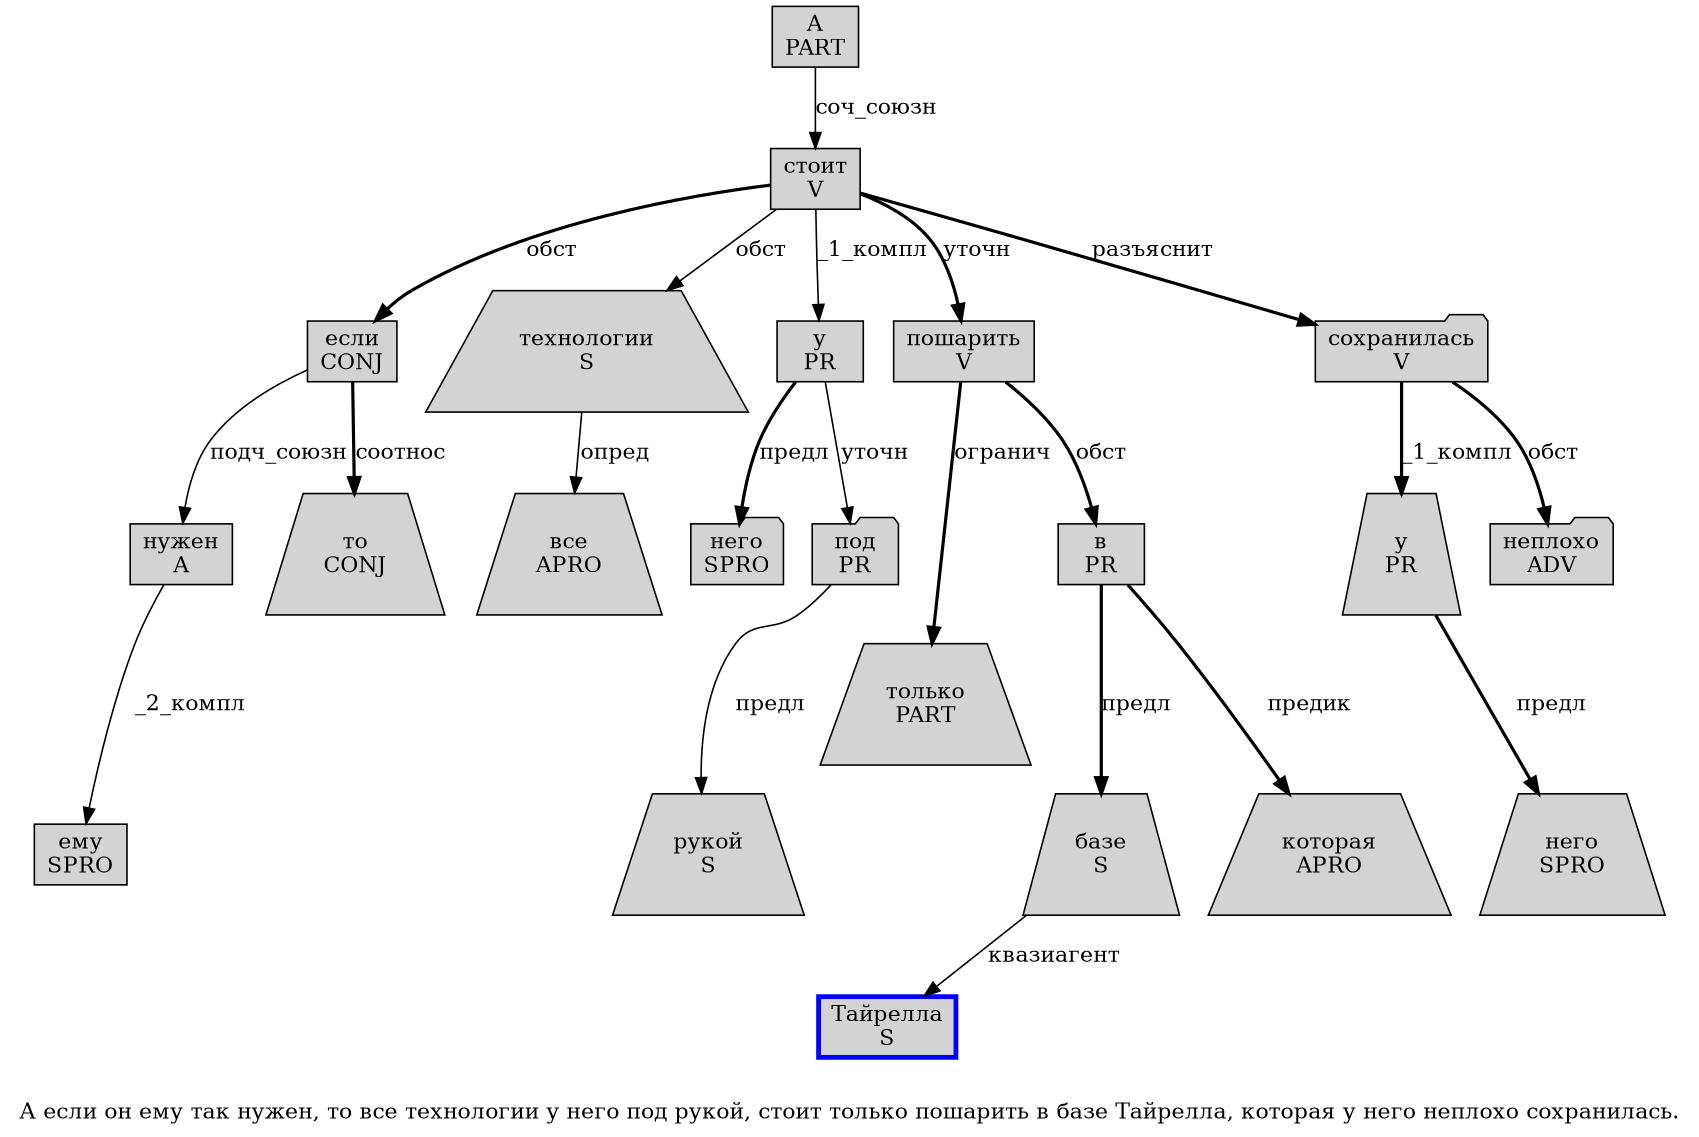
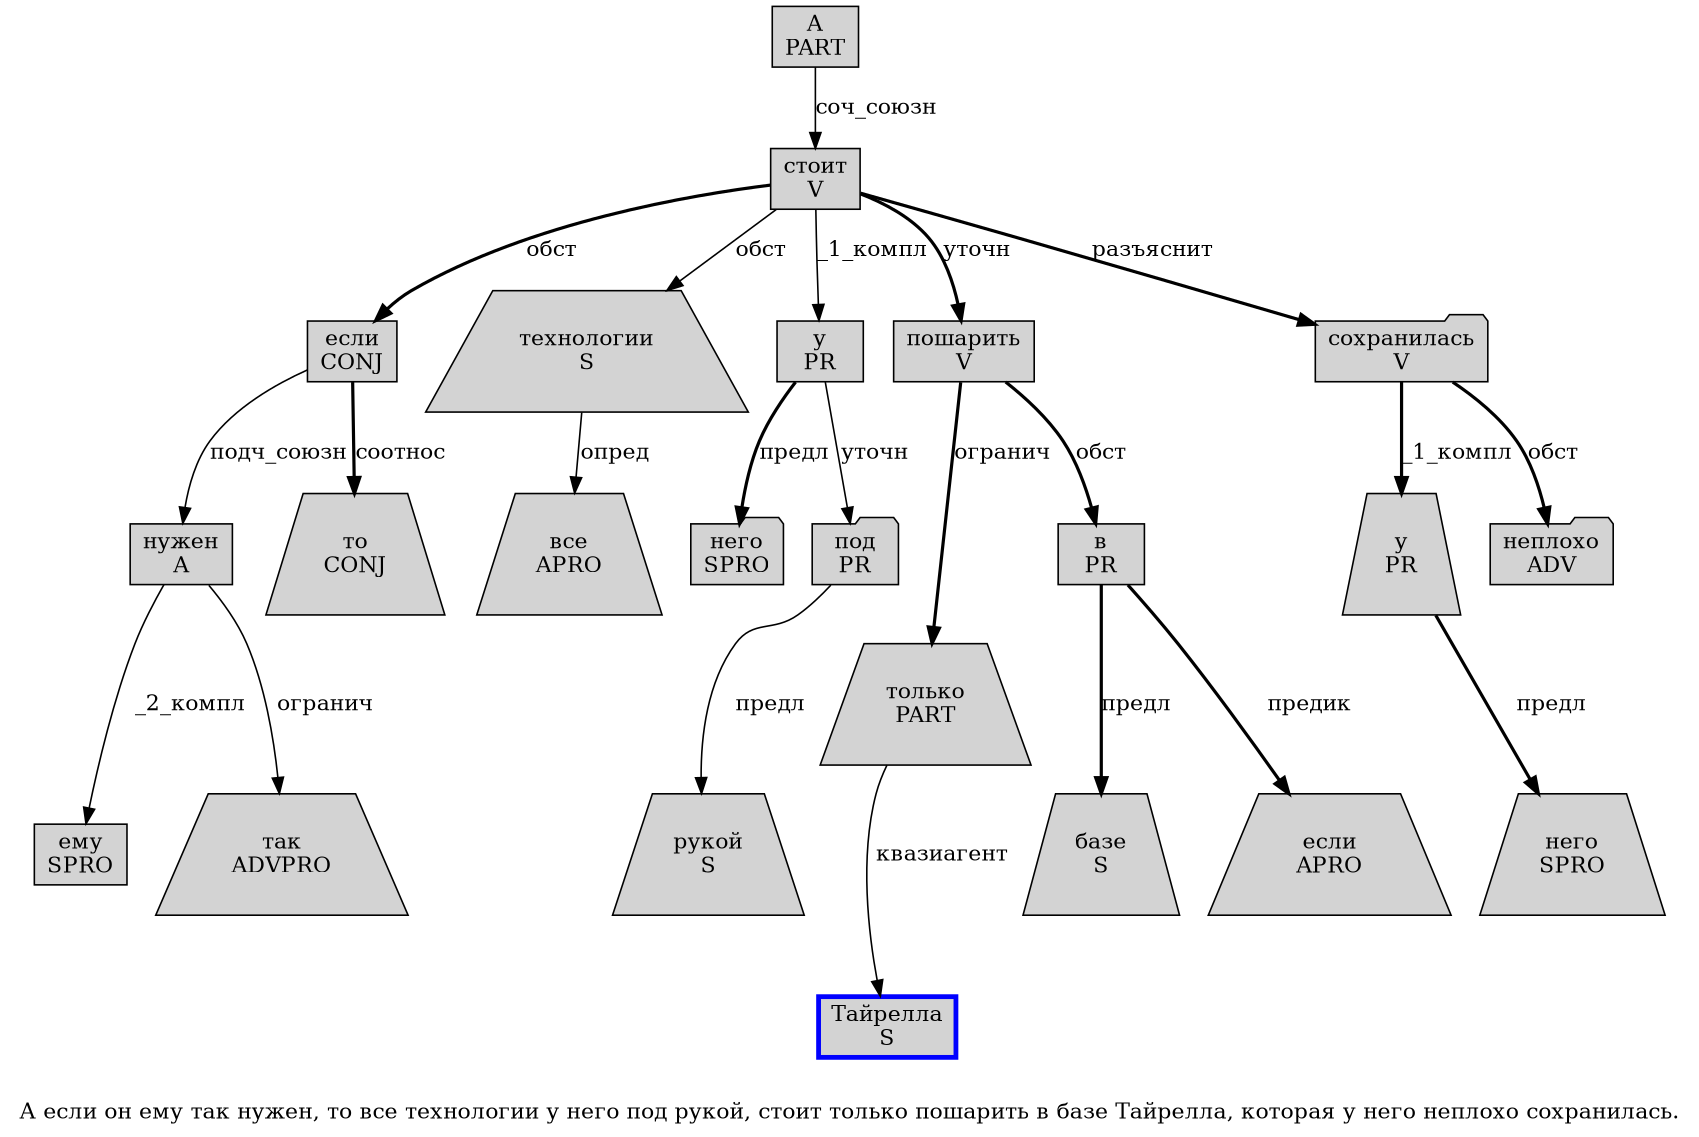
node "так ADVPRO": added
node "которая APRO": label "которая APRO" -> "если APRO"
edge "базе S" -> "Тайрелла S": now "только PART" -> "Тайрелла S"
